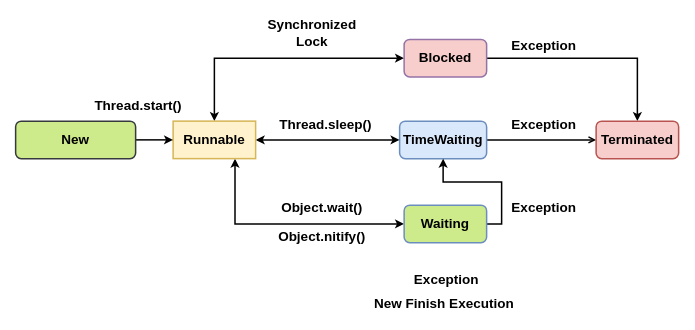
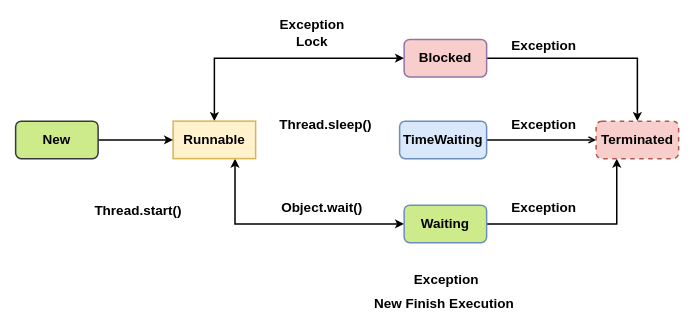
node "Synchronized Lock": label "Synchronized Lock" -> "Exception Lock"
node "Thread.start()": moved (138, 105) -> (138, 210)
node "New": size 120x38 -> 83x38
edge "Runnable" -- "TimeWaiting": removed
node "Terminated": style solid -> dashed
edge "Waiting" -> "TimeWaiting": now "Waiting" -> "Terminated"
node "Object.nitify()": removed
